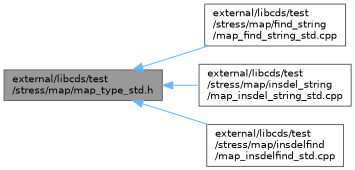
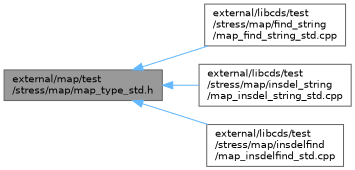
node "external/libcds/test /stress/map/map_type_std.h": label "external/libcds/test /stress/map/map_type_std.h" -> "external/map/test /stress/map/map_type_std.h"
